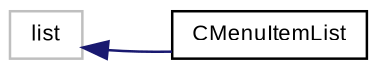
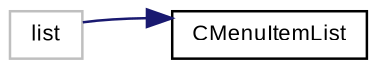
edge "CMenuItemList" -> "list": reversed
